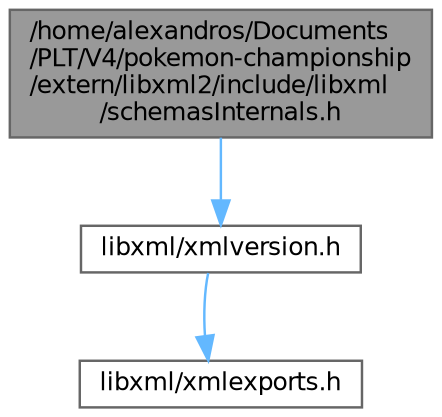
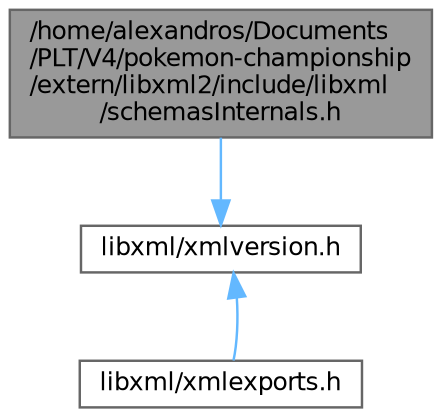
edge "libxml/xmlversion.h" -> "libxml/xmlexports.h": reversed
